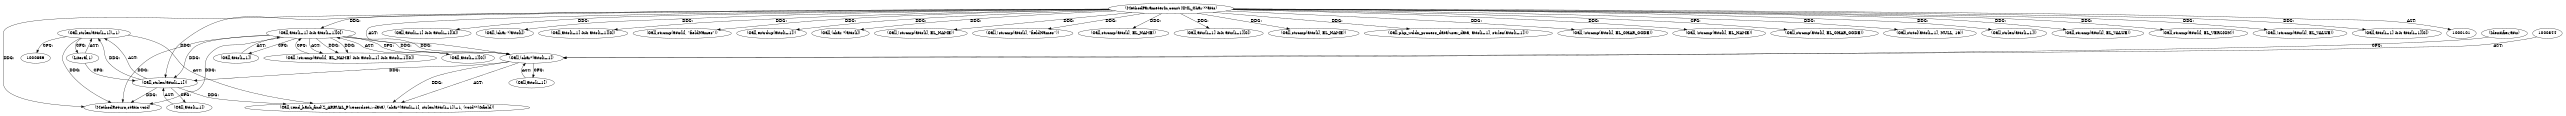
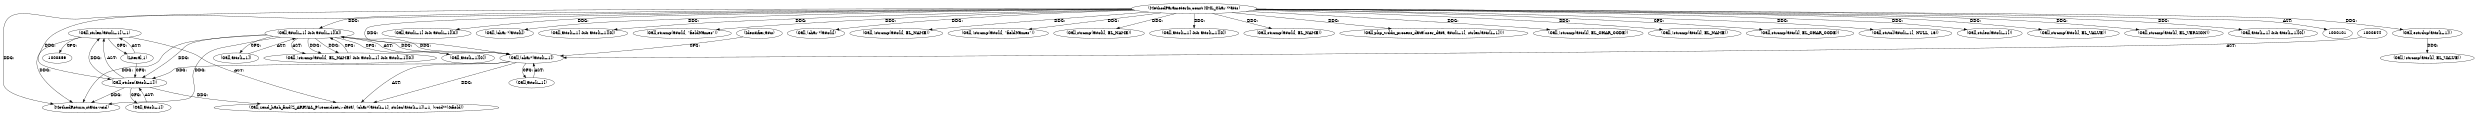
edge "(MethodParameterIn,const XML_Char **atts)" -> "(Call,!strcmp(atts[i], EL_VALUE))": now "(Call,estrdup(atts[i+1]))" -> "(Call,!strcmp(atts[i], EL_VALUE))"
edge "(MethodParameterIn,const XML_Char **atts)" -> "(Call,(char*)atts[i+1])": label "AST: " -> "DDG: "
